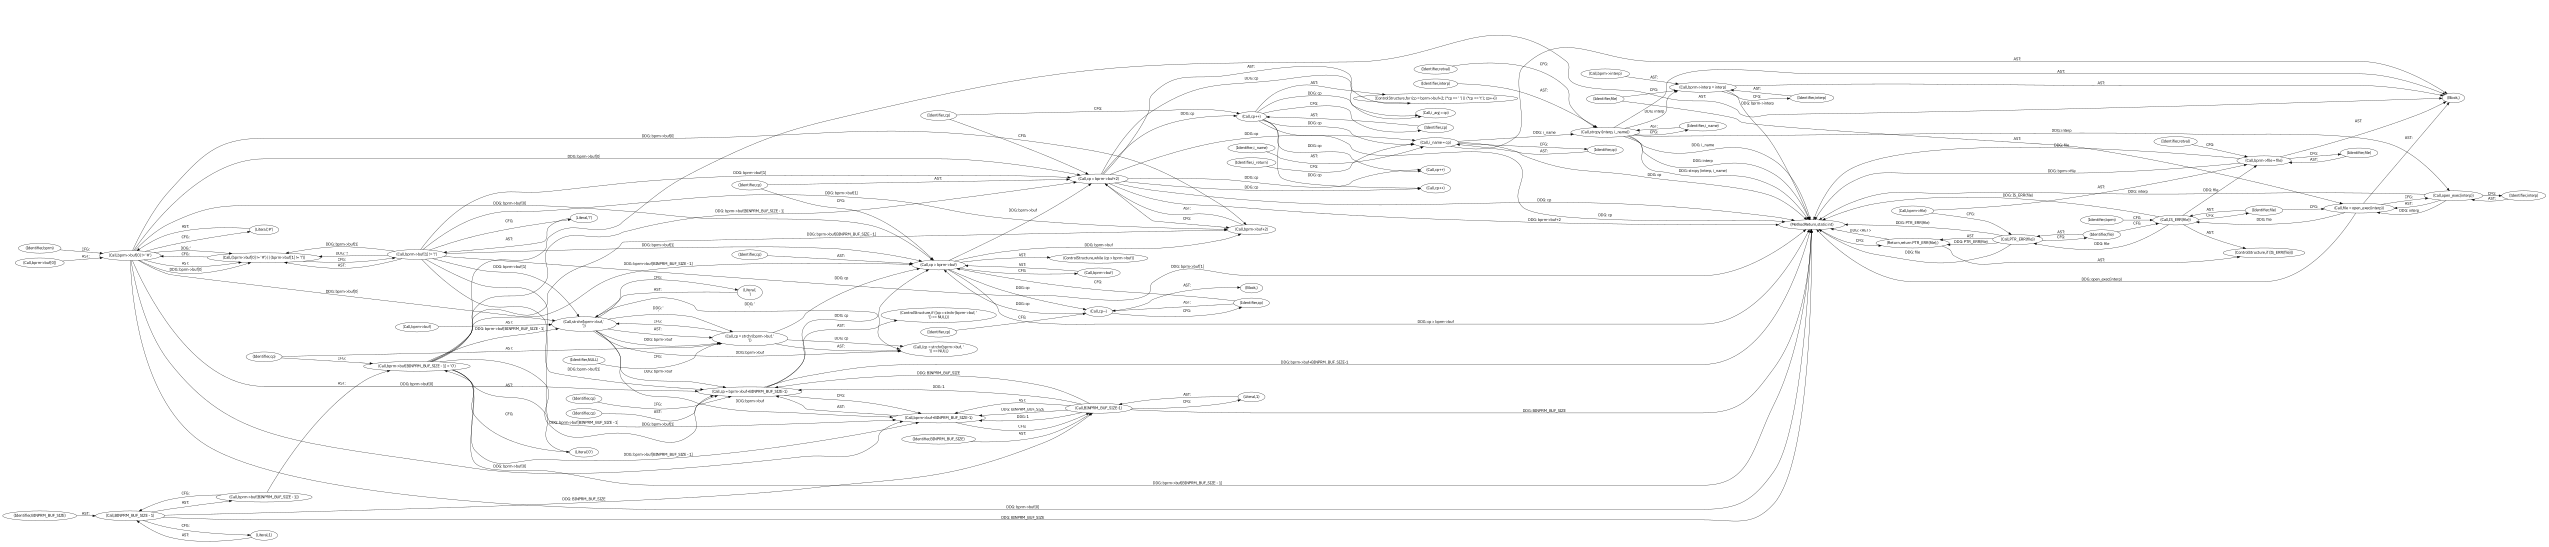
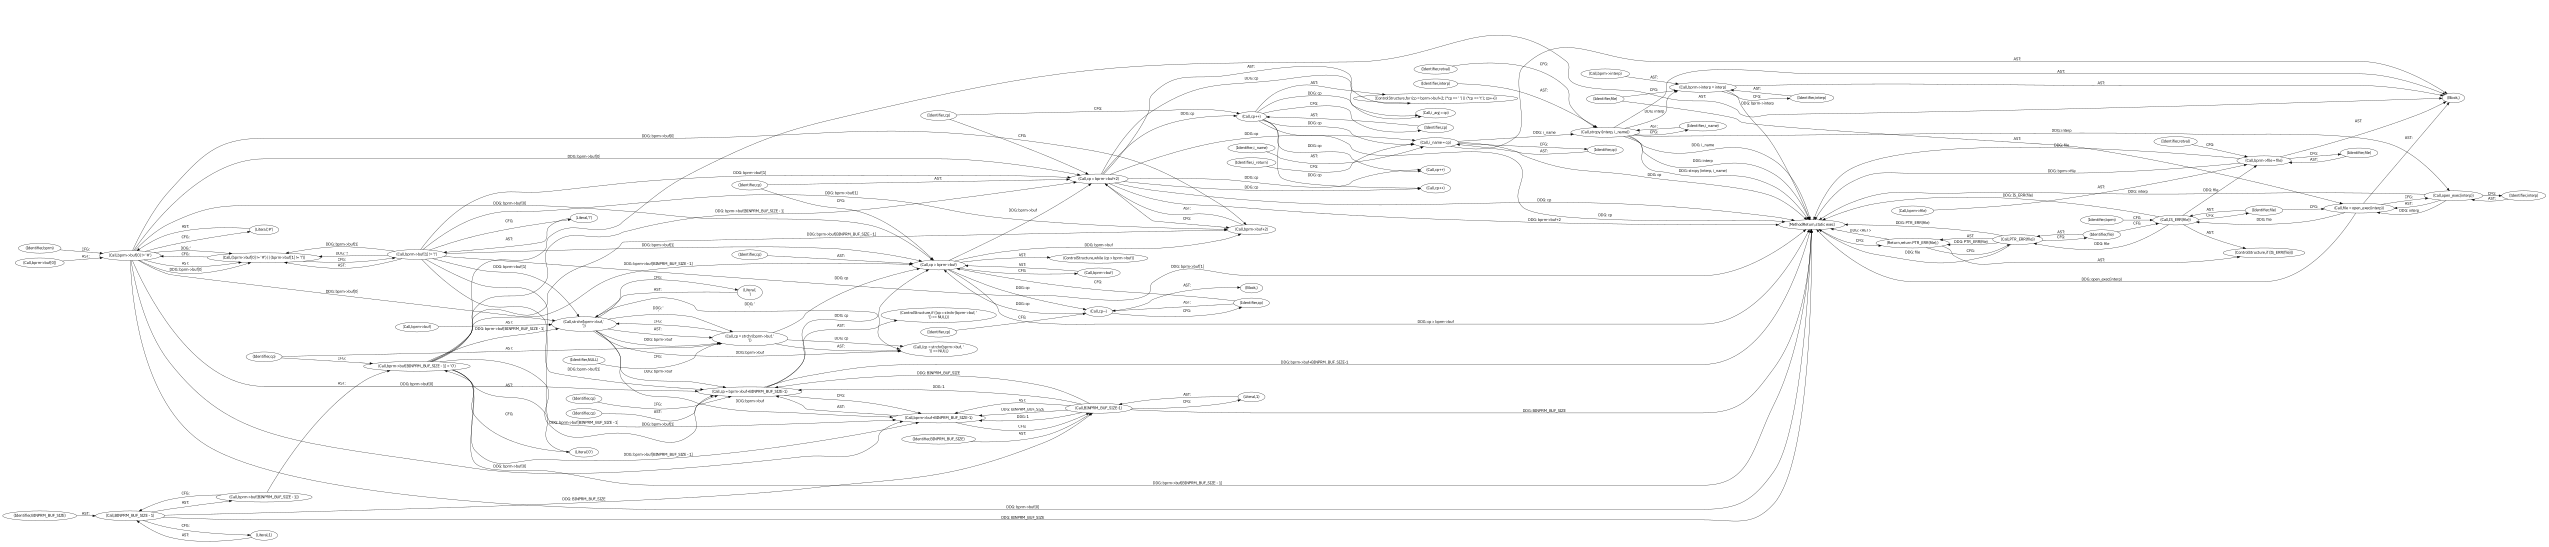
edge "(Call,bprm->file)" -> "(Call,PTR_ERR(file))": now "(Return,return PTR_ERR(file);)" -> "(Call,PTR_ERR(file))"
node "(MethodReturn,static int)": label "(MethodReturn,static int)" -> "(MethodReturn,static exec)"
